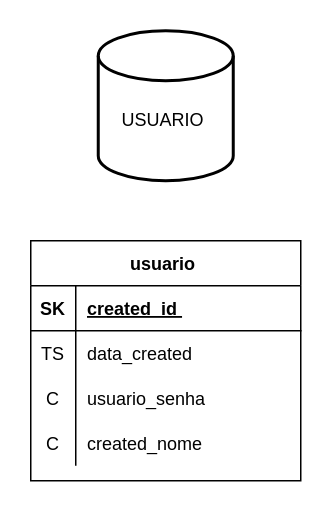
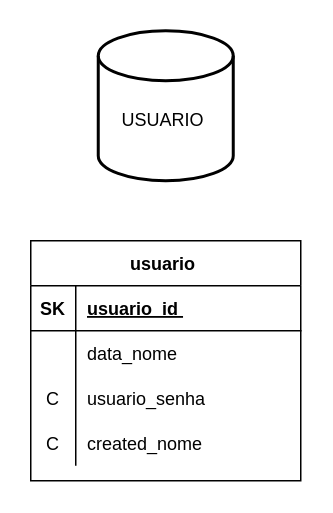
node "created_id": label "created_id" -> "usuario_id"
node "TS": removed
node "data_created": label "data_created" -> "data_nome"
